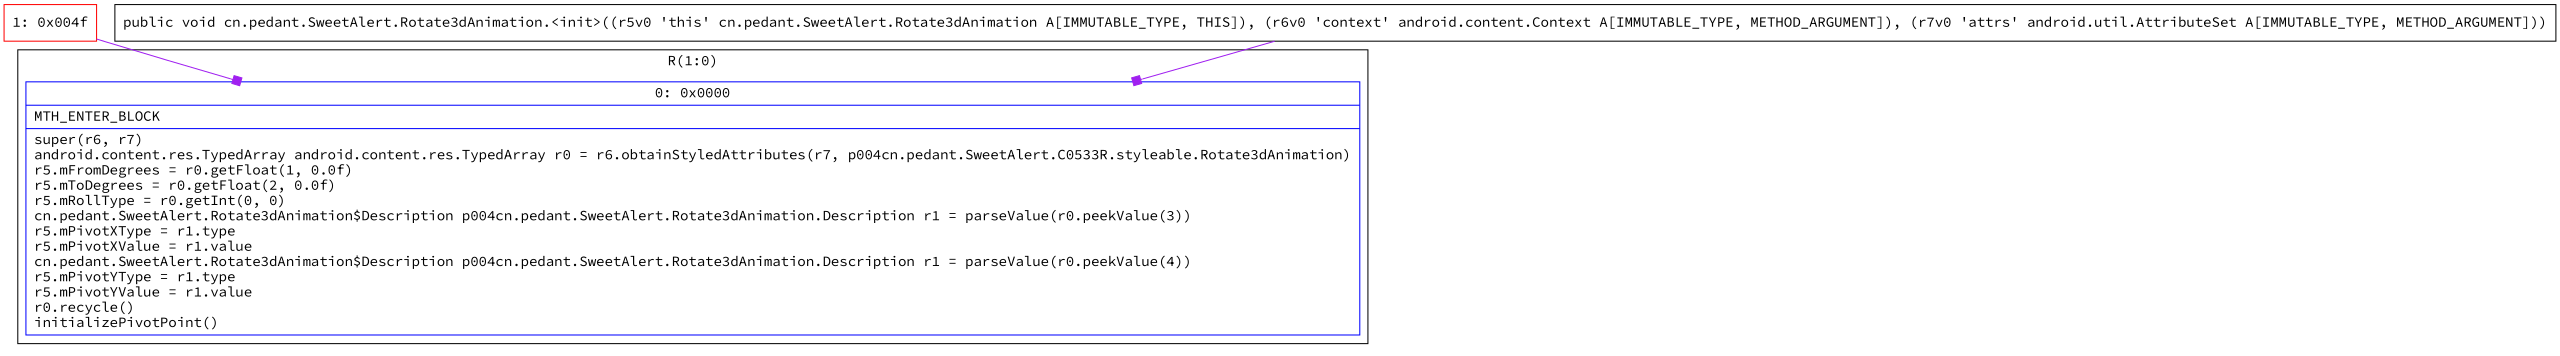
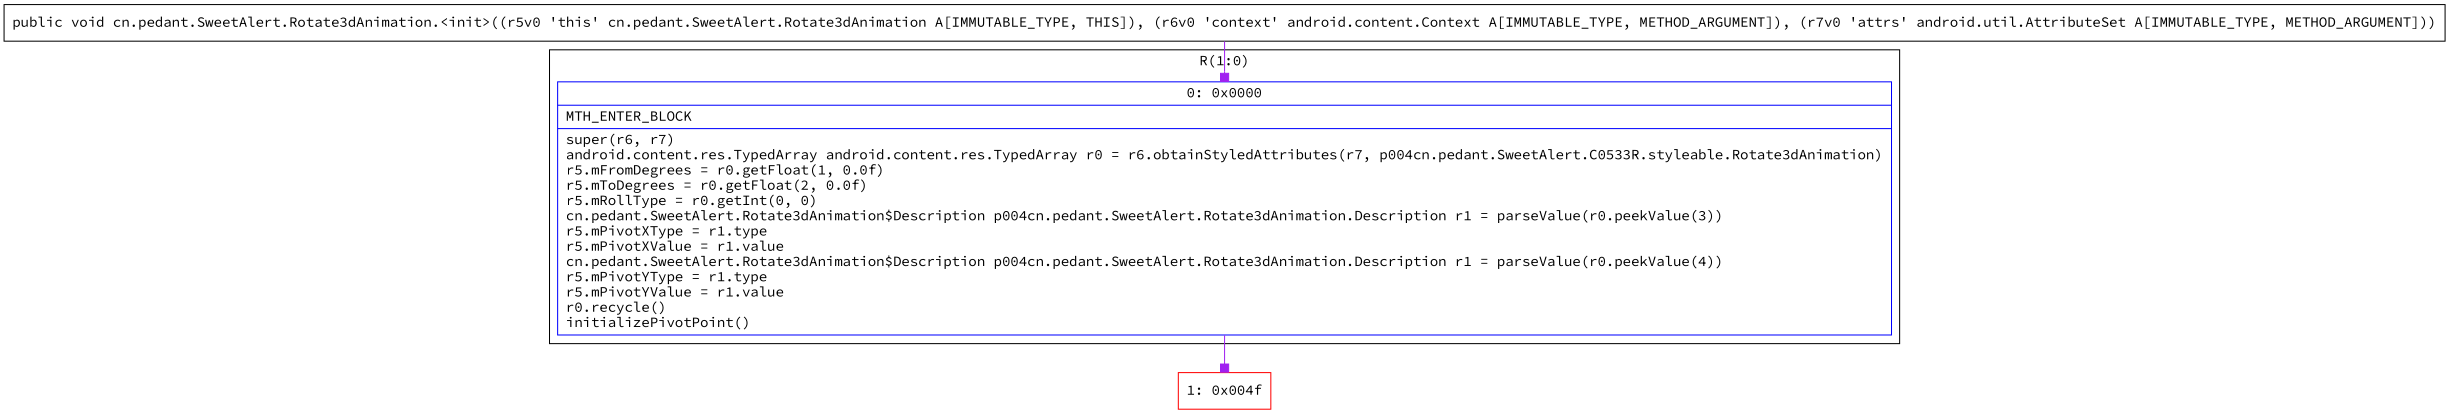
edge "1: 0x004f" -> "0: 0x0000": reversed
